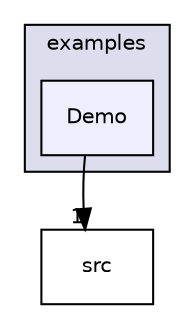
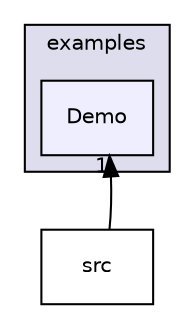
edge "Demo" -> "src": reversed
